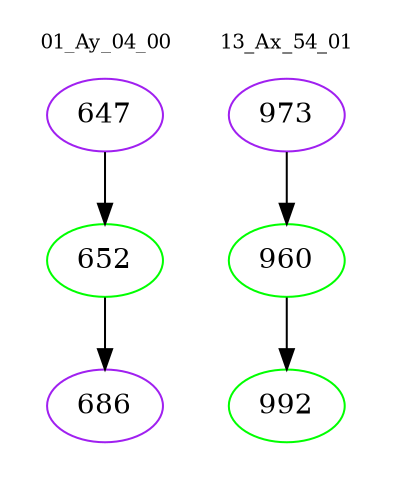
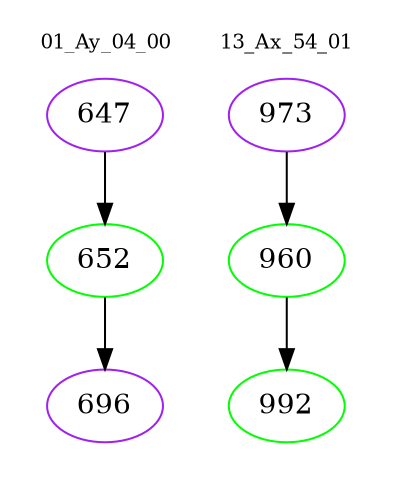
node "686": label "686" -> "696"
